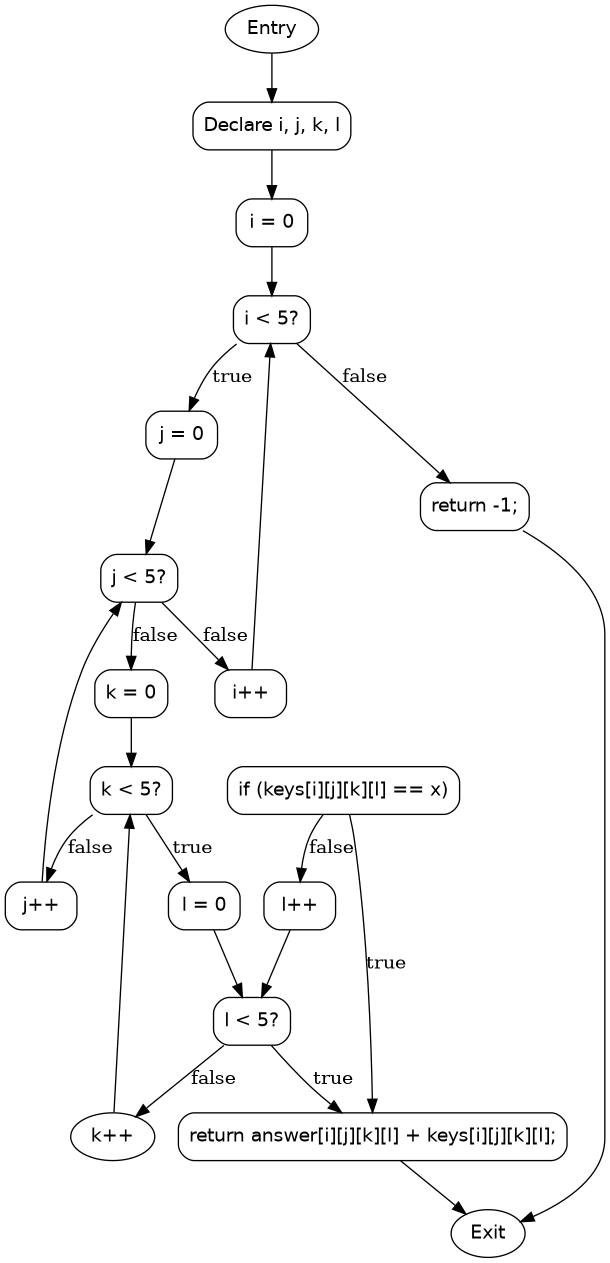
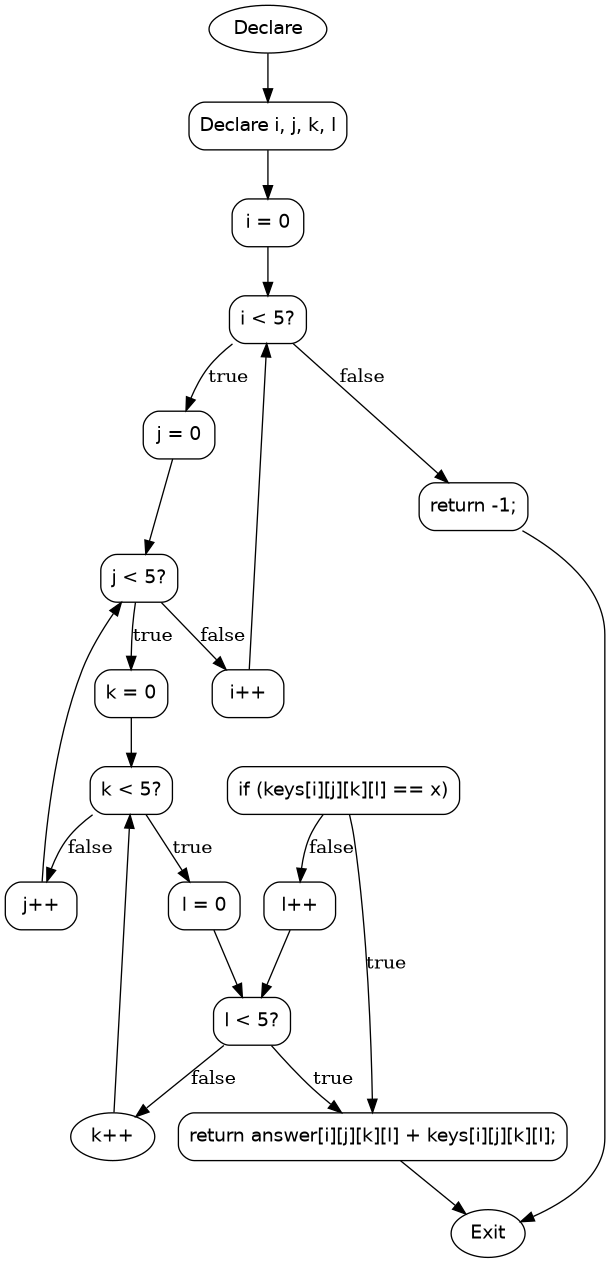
node "Entry": label "Entry" -> "Declare"
edge "j < 5?" -> "k = 0": label "false" -> "true"
